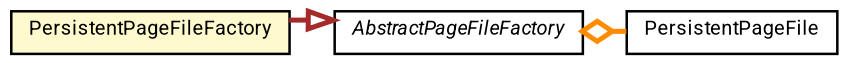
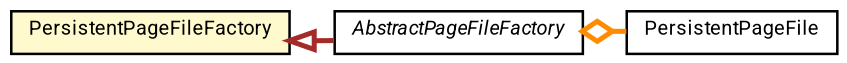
edge "PersistentPageFileFactory" -> "AbstractPageFileFactory": reversed
